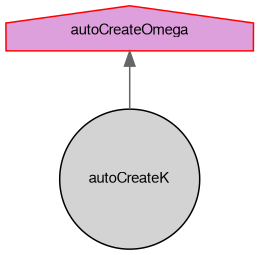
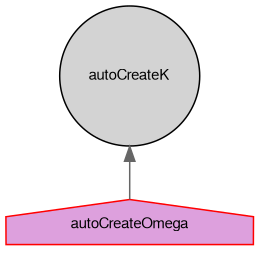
edge "autoCreateK" -> "autoCreateOmega": reversed
